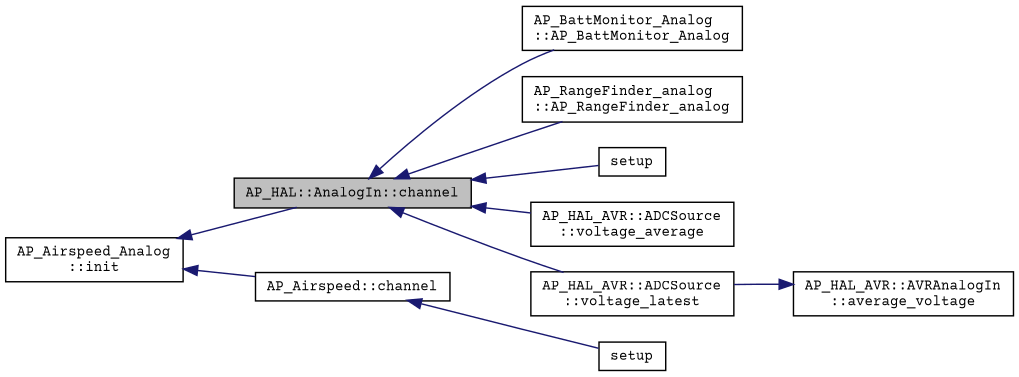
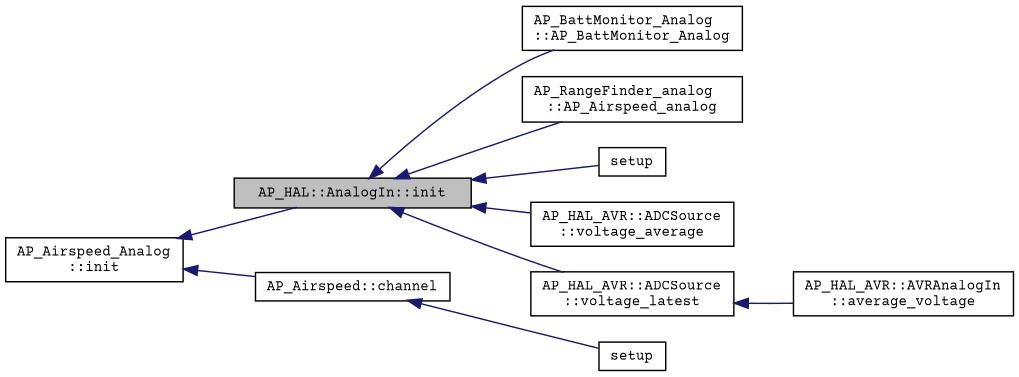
node "AP_RangeFinder_analog ::AP_RangeFinder_analog": label "AP_RangeFinder_analog ::AP_RangeFinder_analog" -> "AP_RangeFinder_analog ::AP_Airspeed_analog"
node "AP_HAL::AnalogIn::channel": label "AP_HAL::AnalogIn::channel" -> "AP_HAL::AnalogIn::init"
edge "AP_HAL_AVR::ADCSource ::voltage_latest" -> "AP_HAL_AVR::AVRAnalogIn ::average_voltage": reversed
